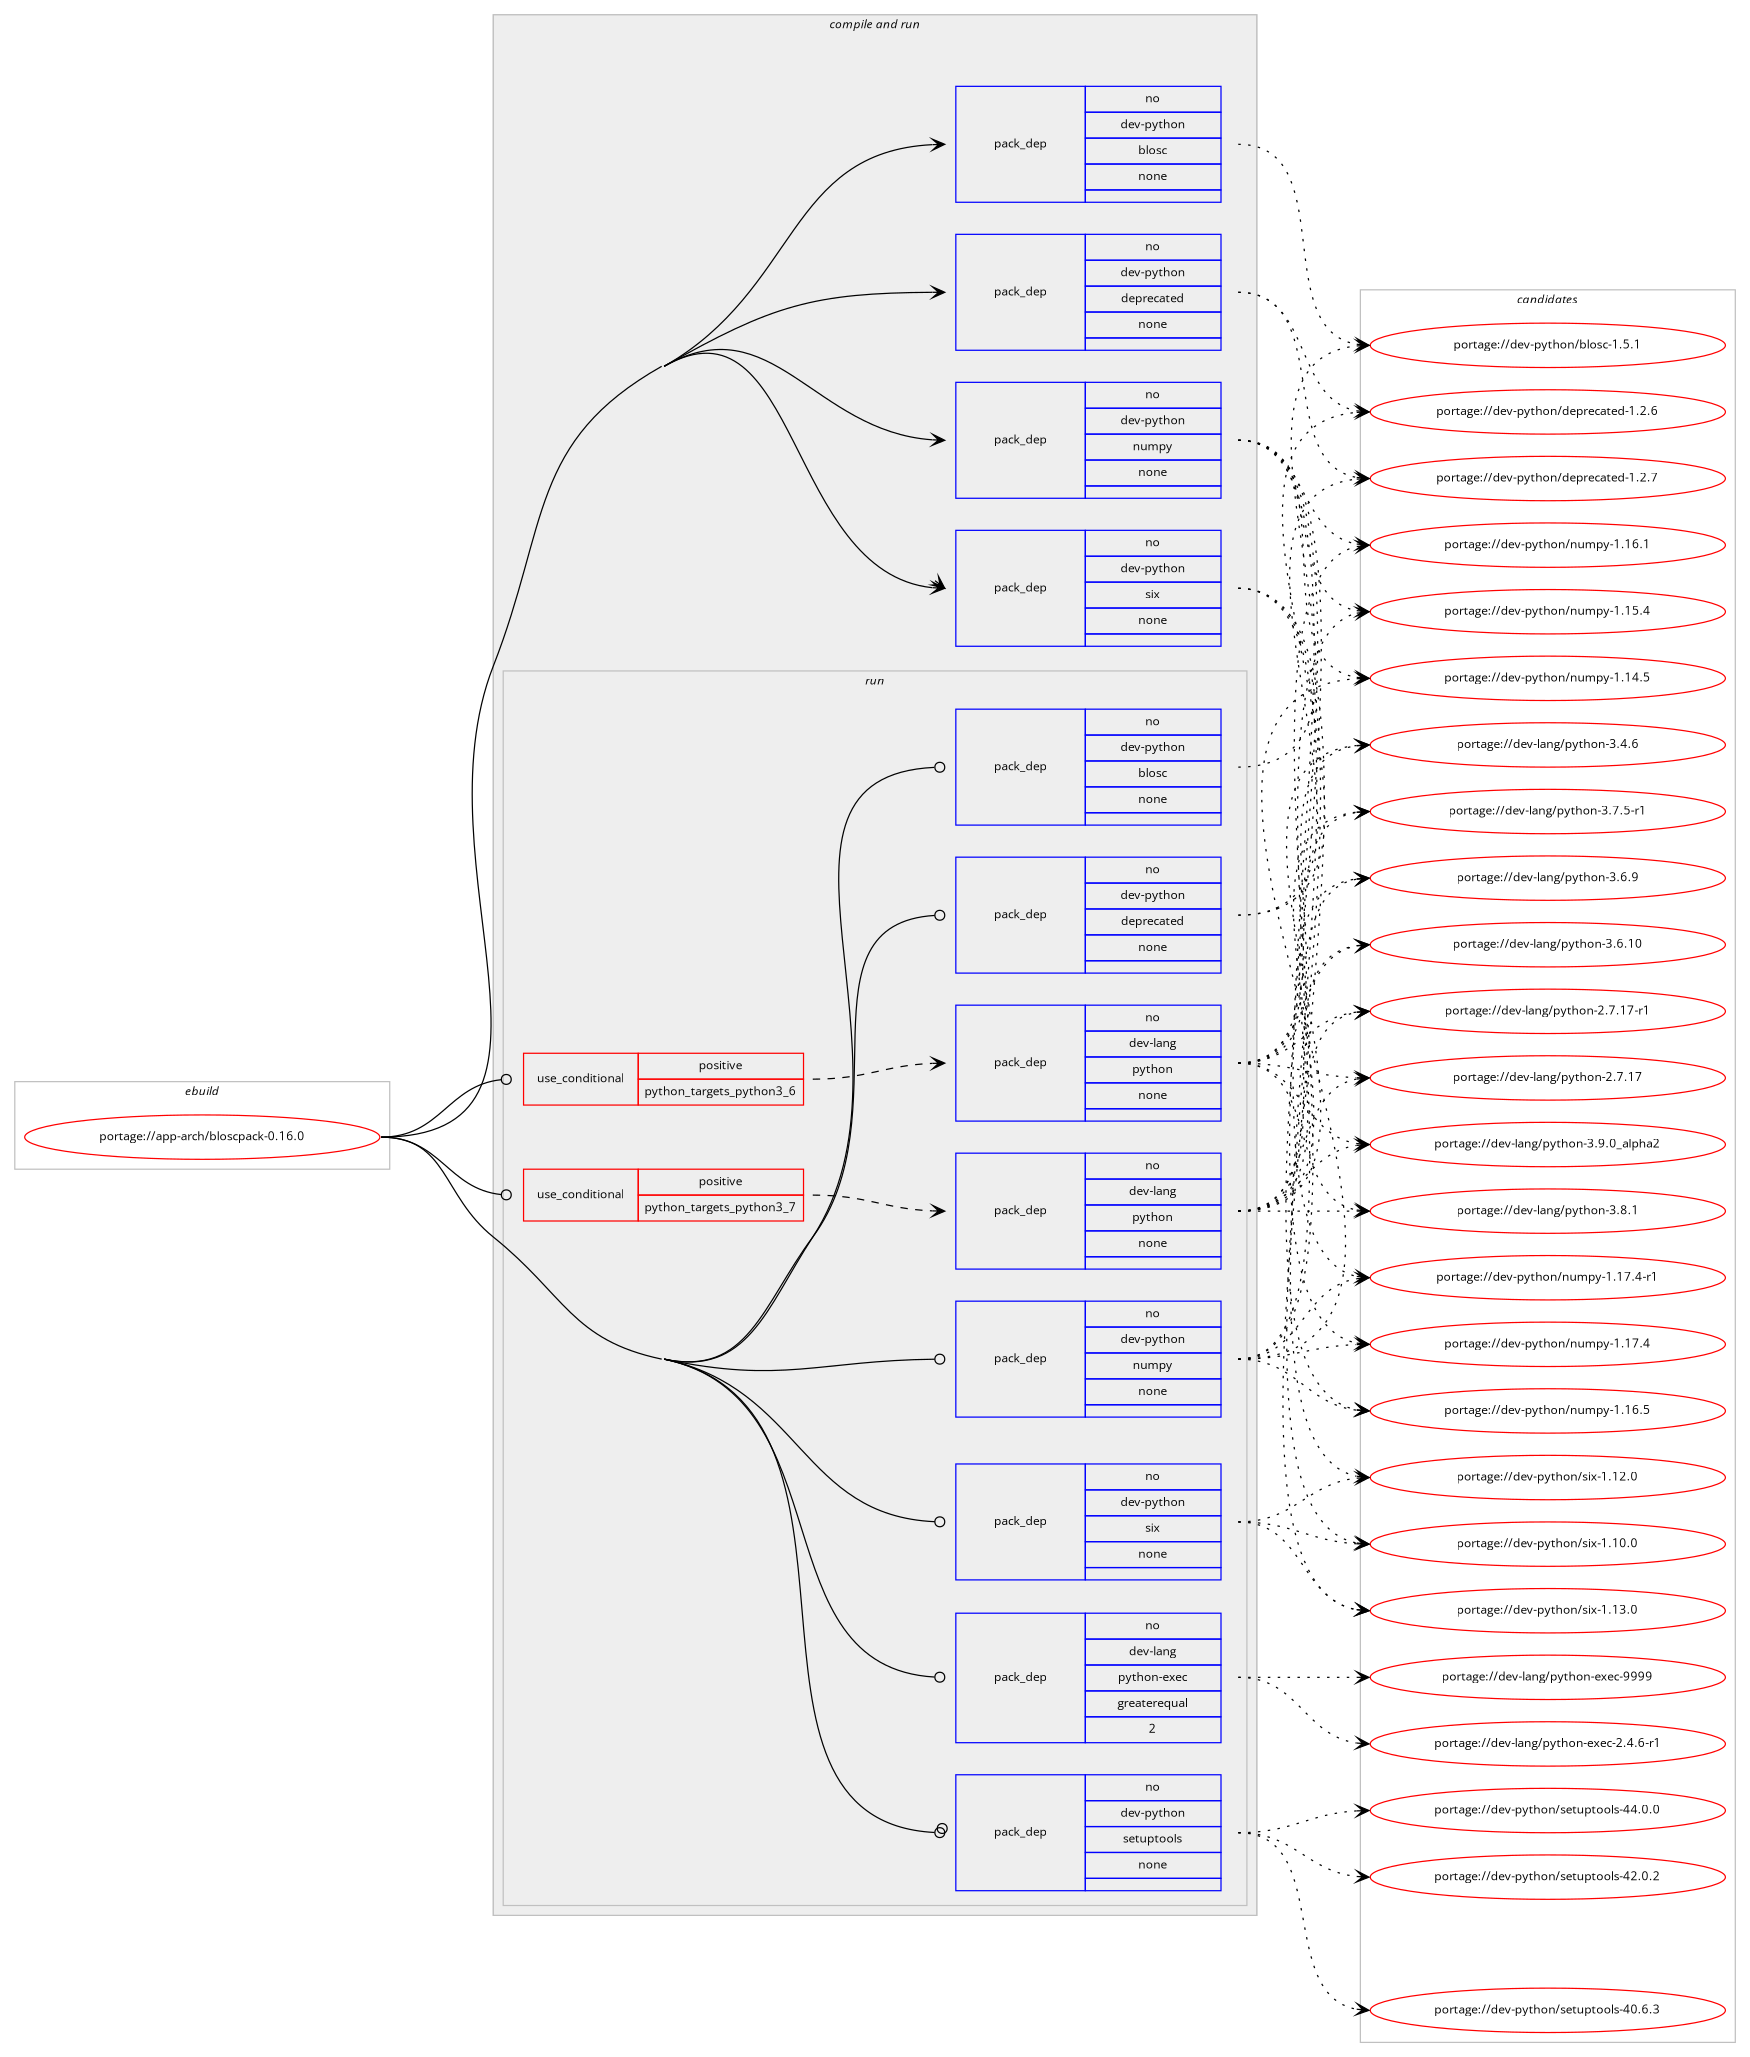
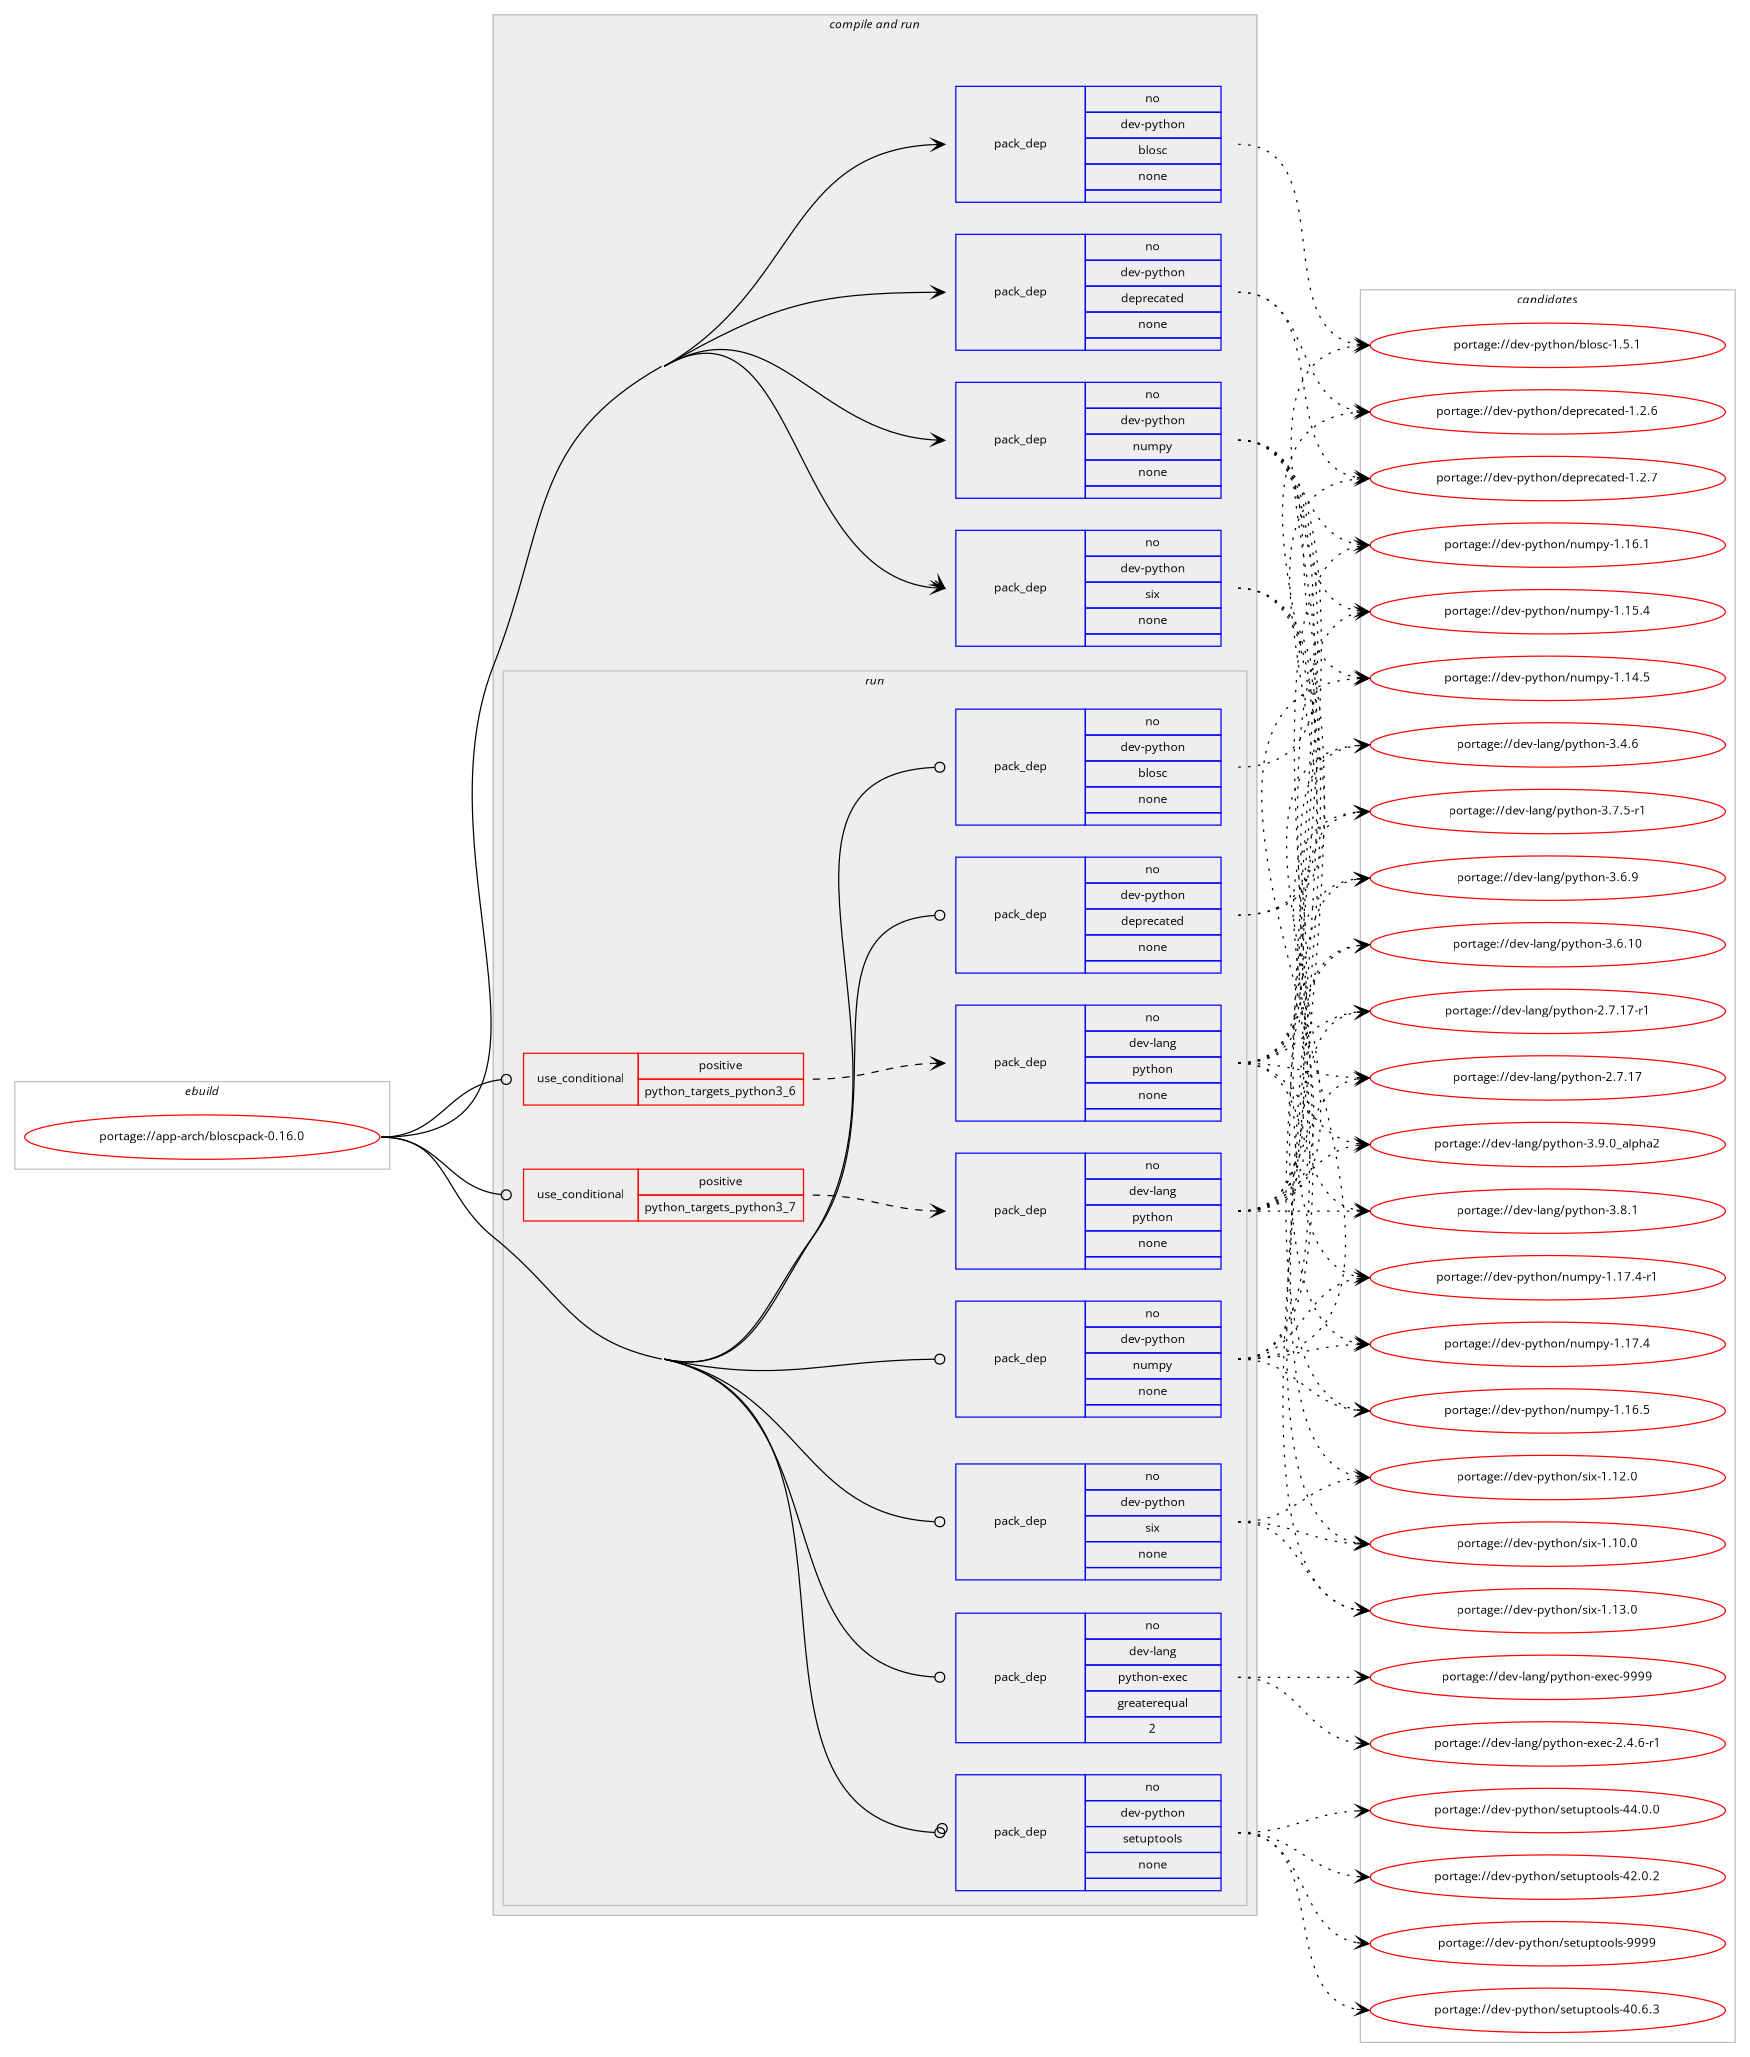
node "portage://dev-python/setuptools-9999": added
